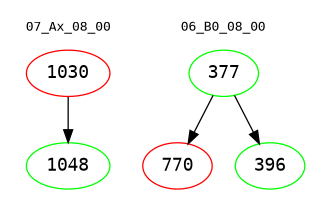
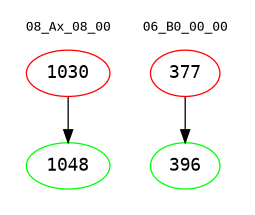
cluster "07_Ax_08_00": label "07_Ax_08_00" -> "08_Ax_08_00"
cluster "06_B0_08_00": label "06_B0_08_00" -> "06_B0_00_00"
node "377": color green -> red
node "770": removed
